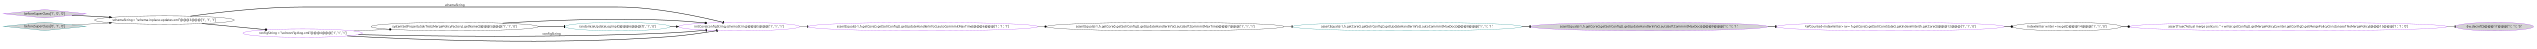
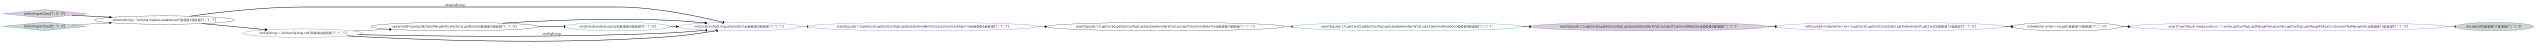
node "{iw.decref()}@@@17@@@['1', '1', '0']": color purple -> teal
